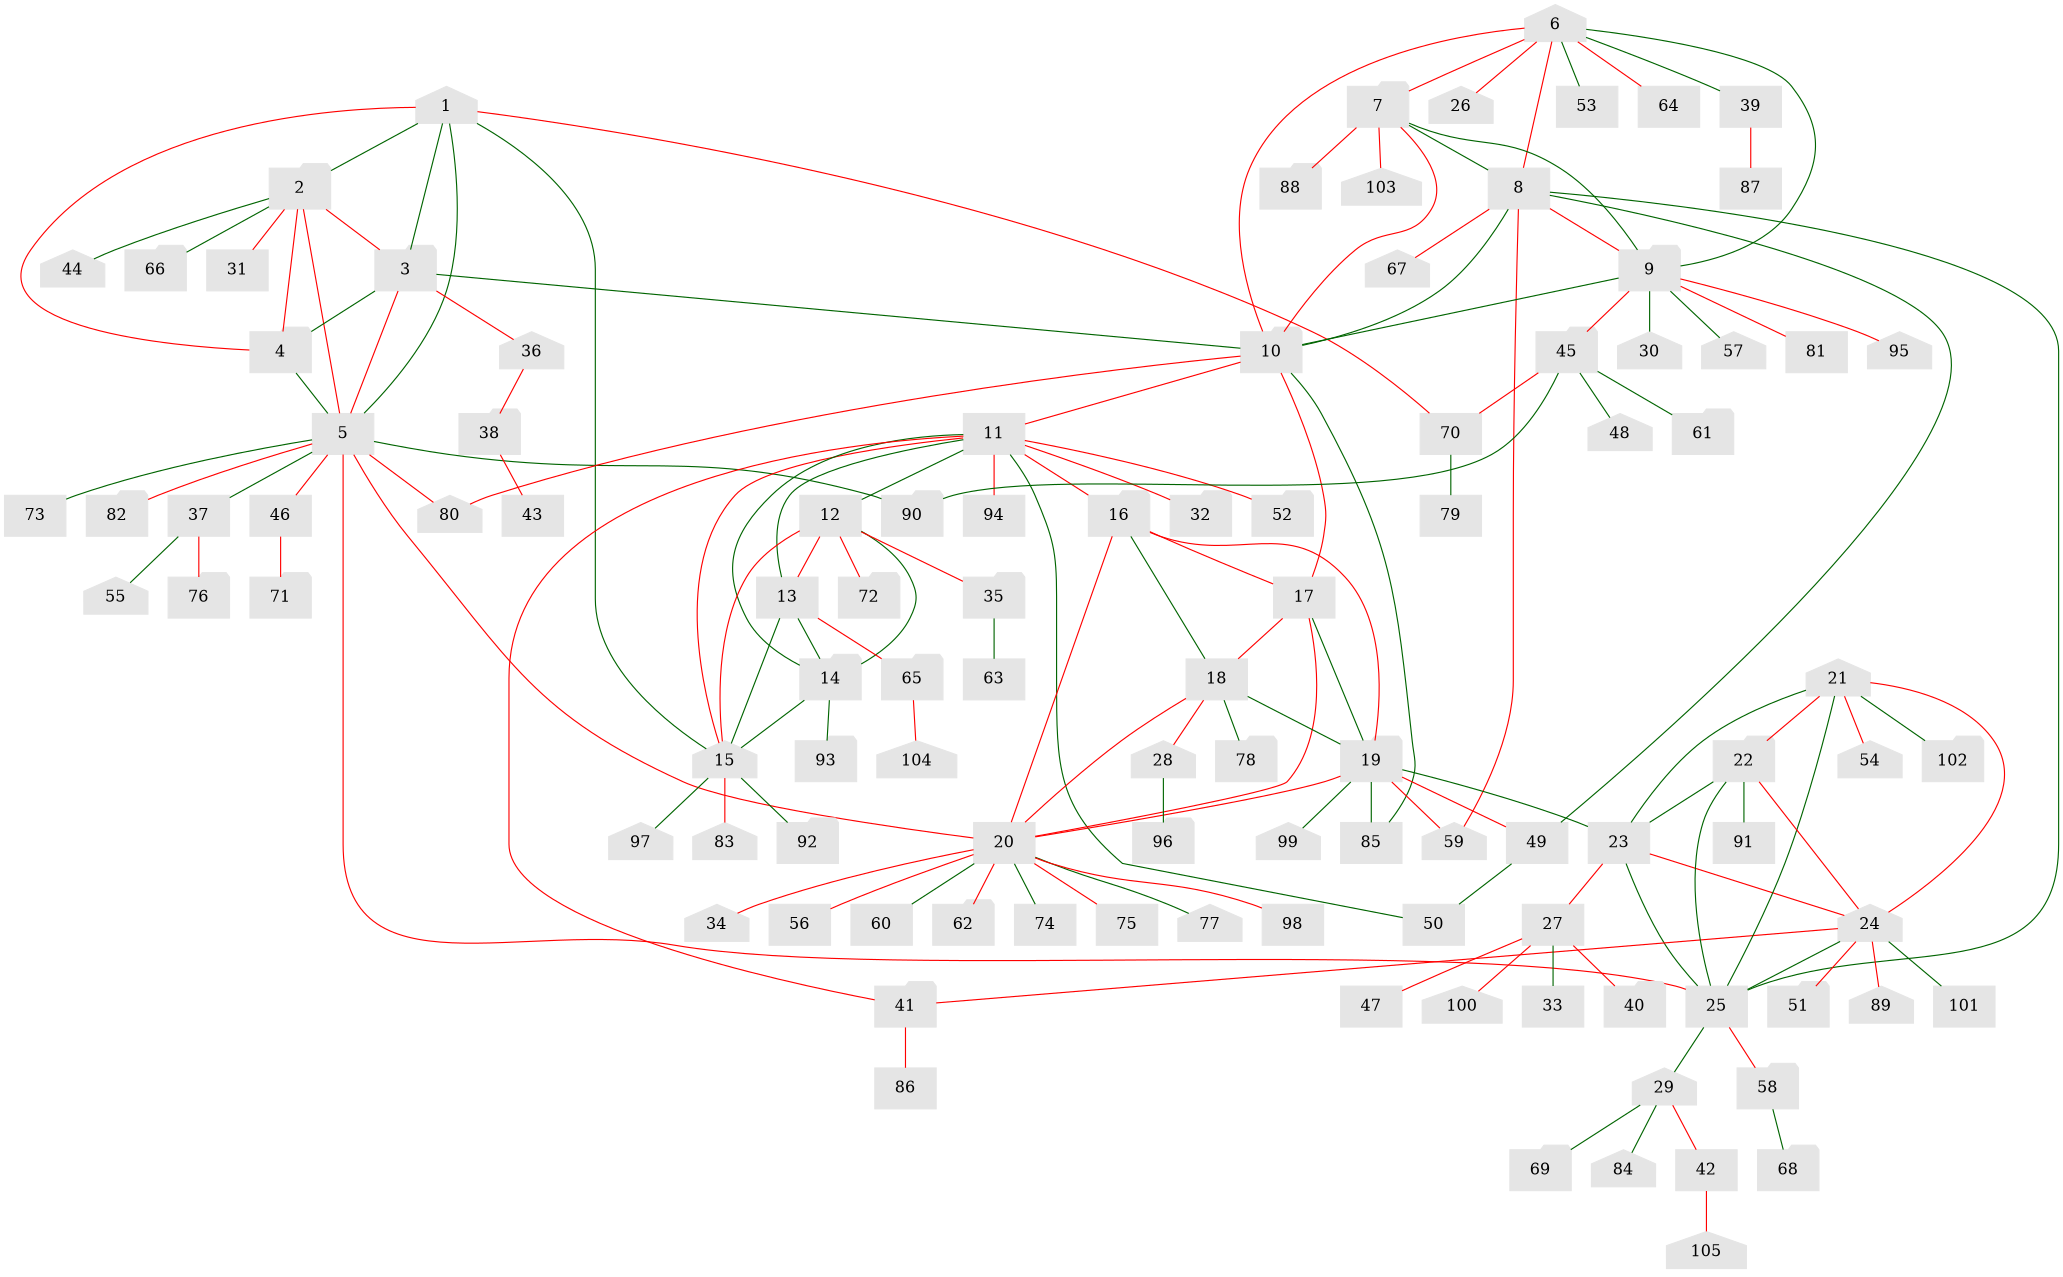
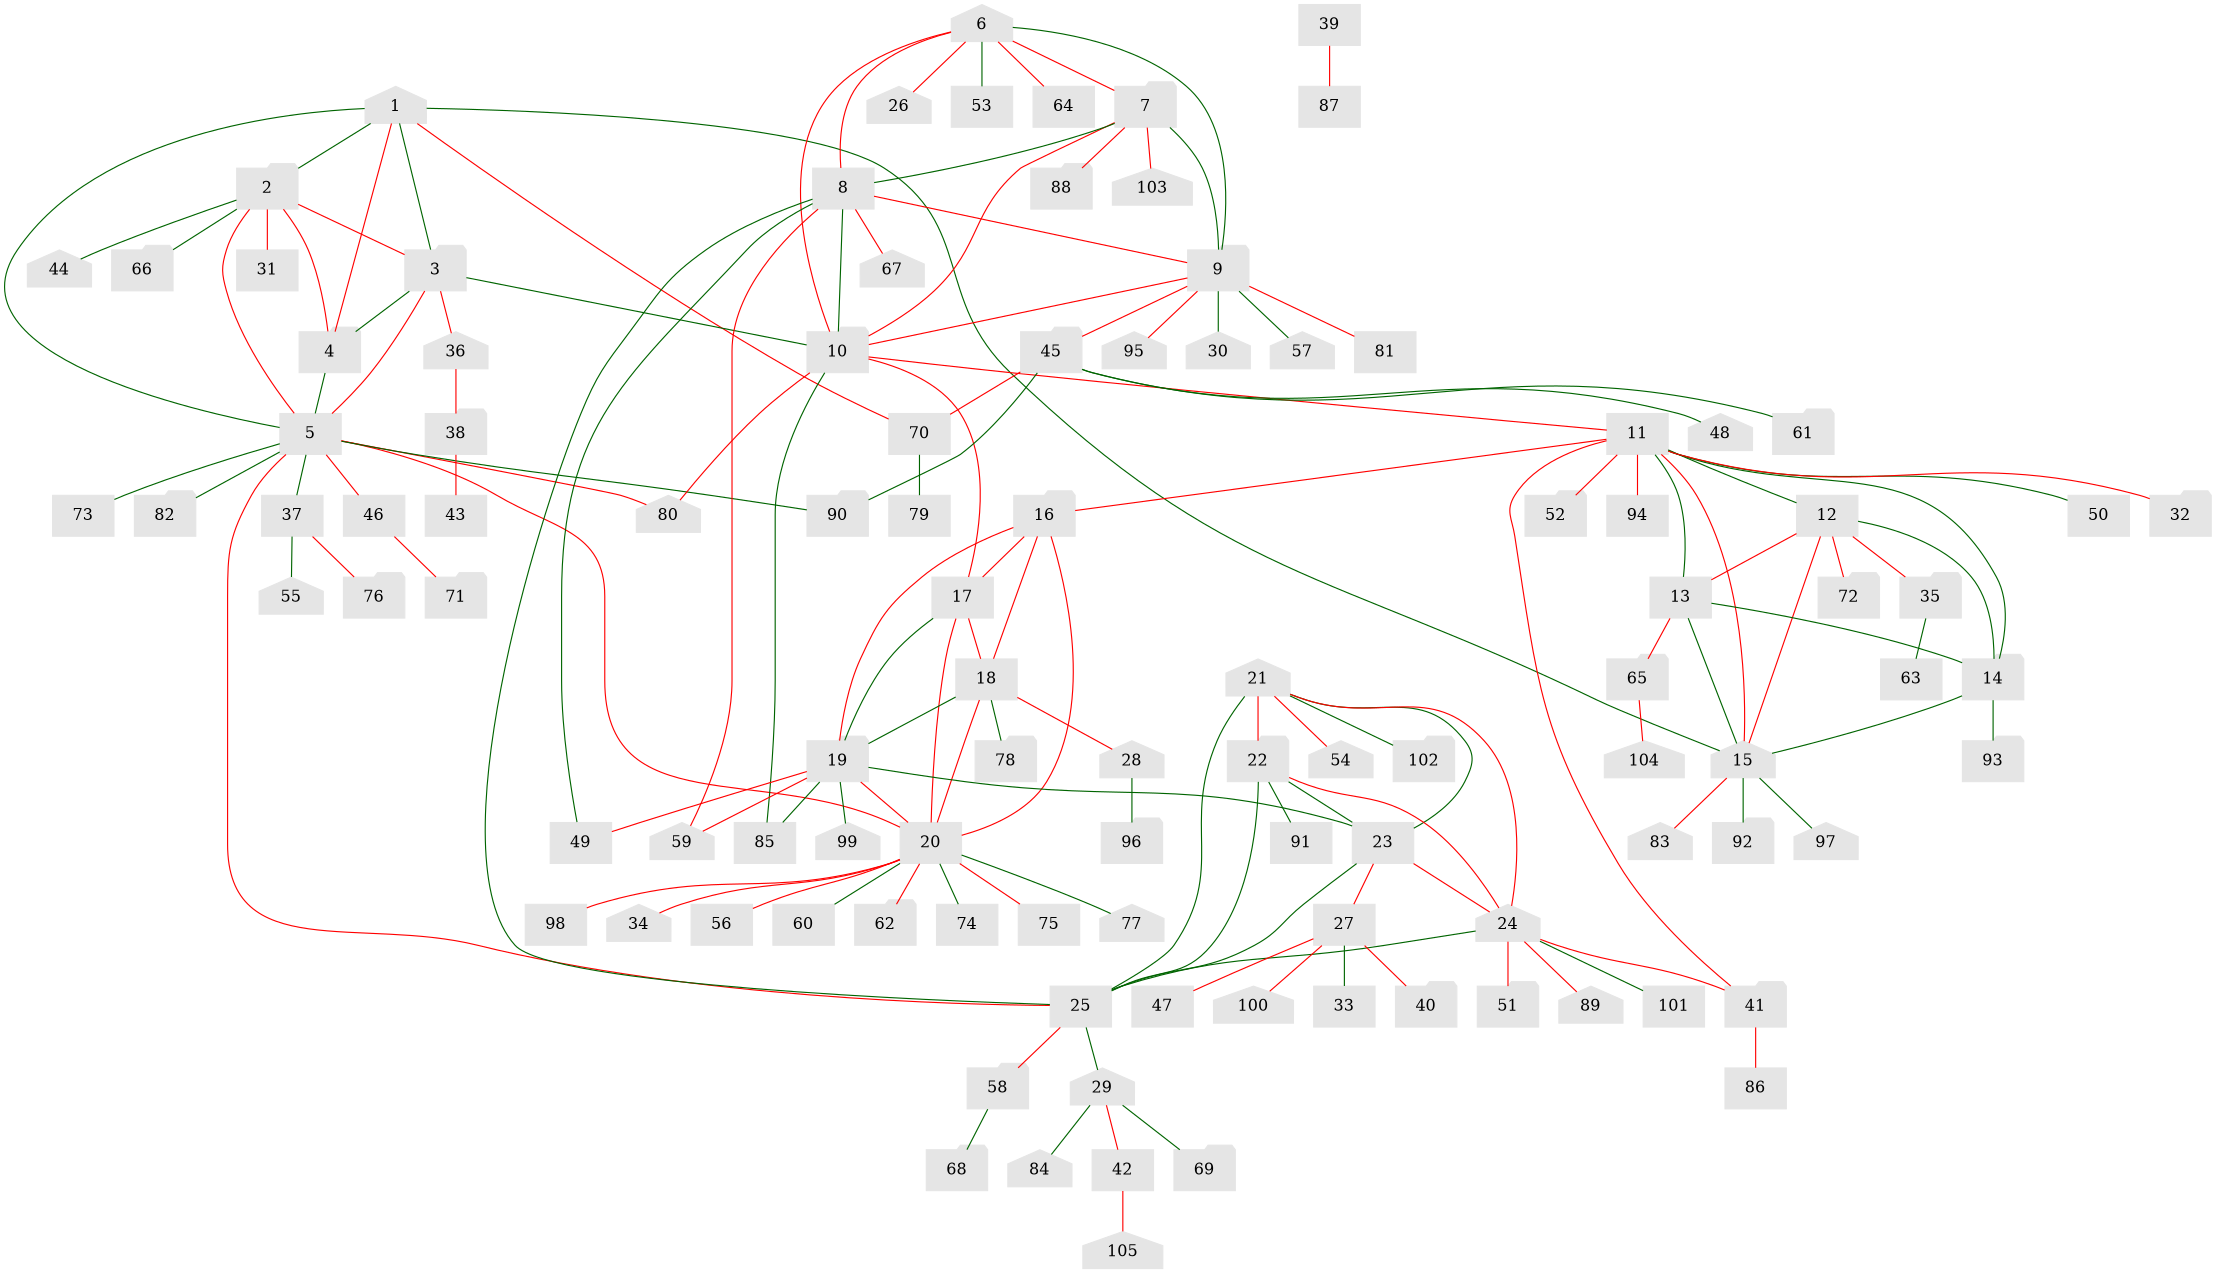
edge "6" -- "39": removed
edge "9" -- "10": color darkgreen -> red
edge "5" -- "82": color red -> darkgreen
edge "16" -- "18": color darkgreen -> red
edge "49" -- "50": removed
